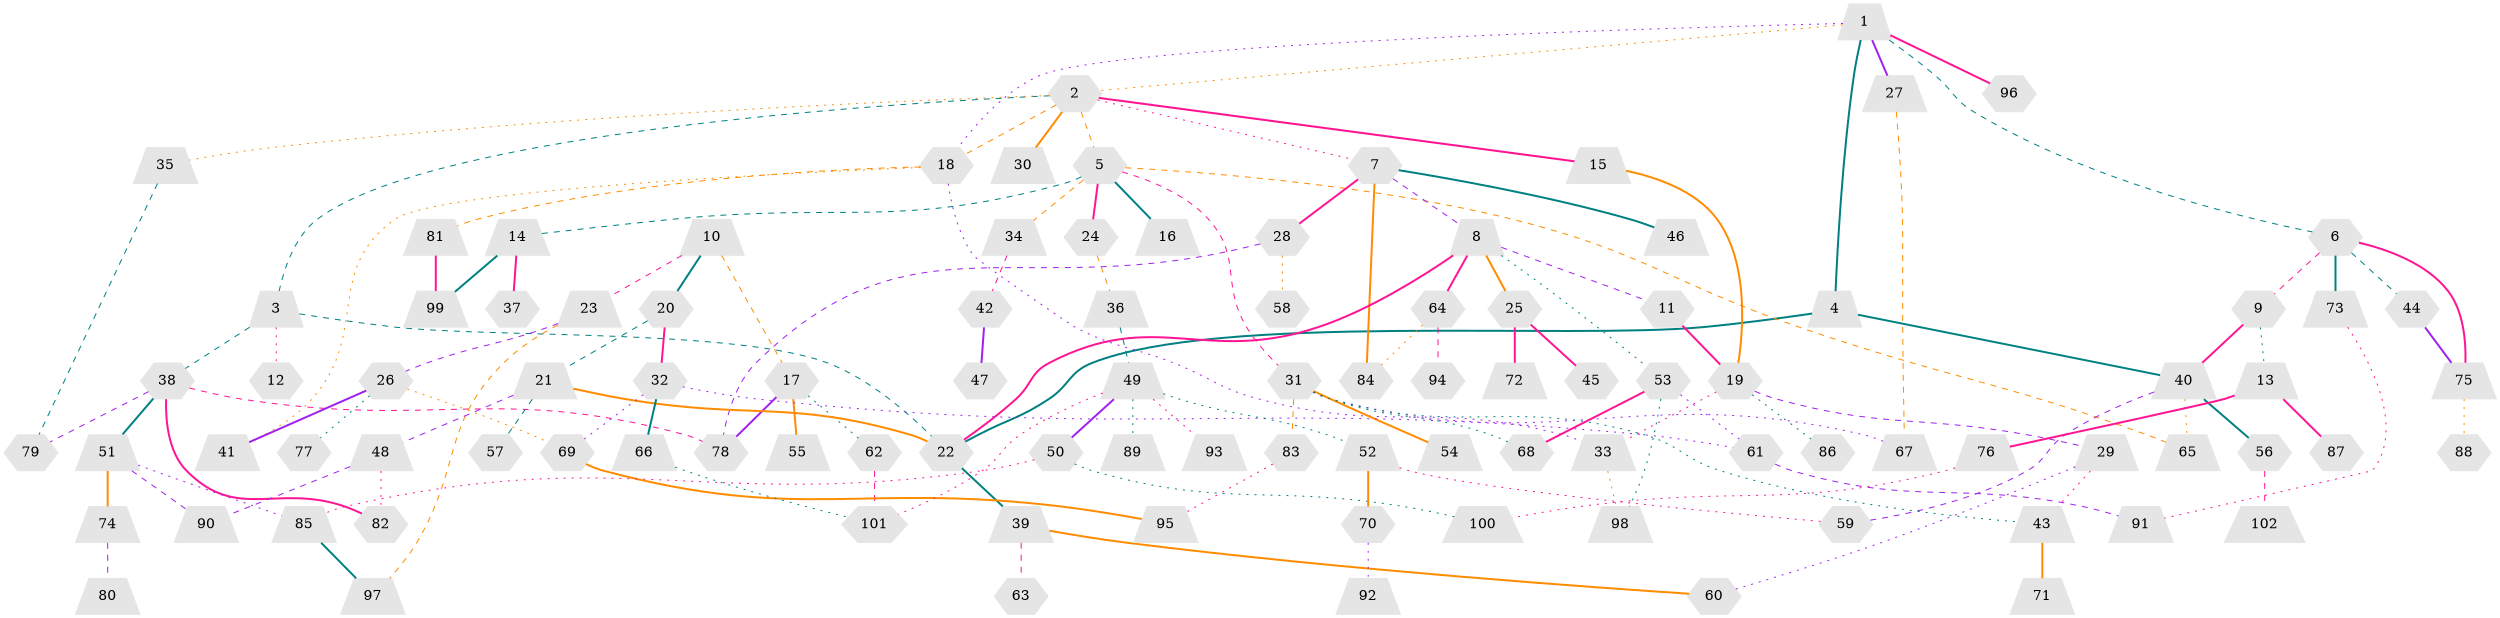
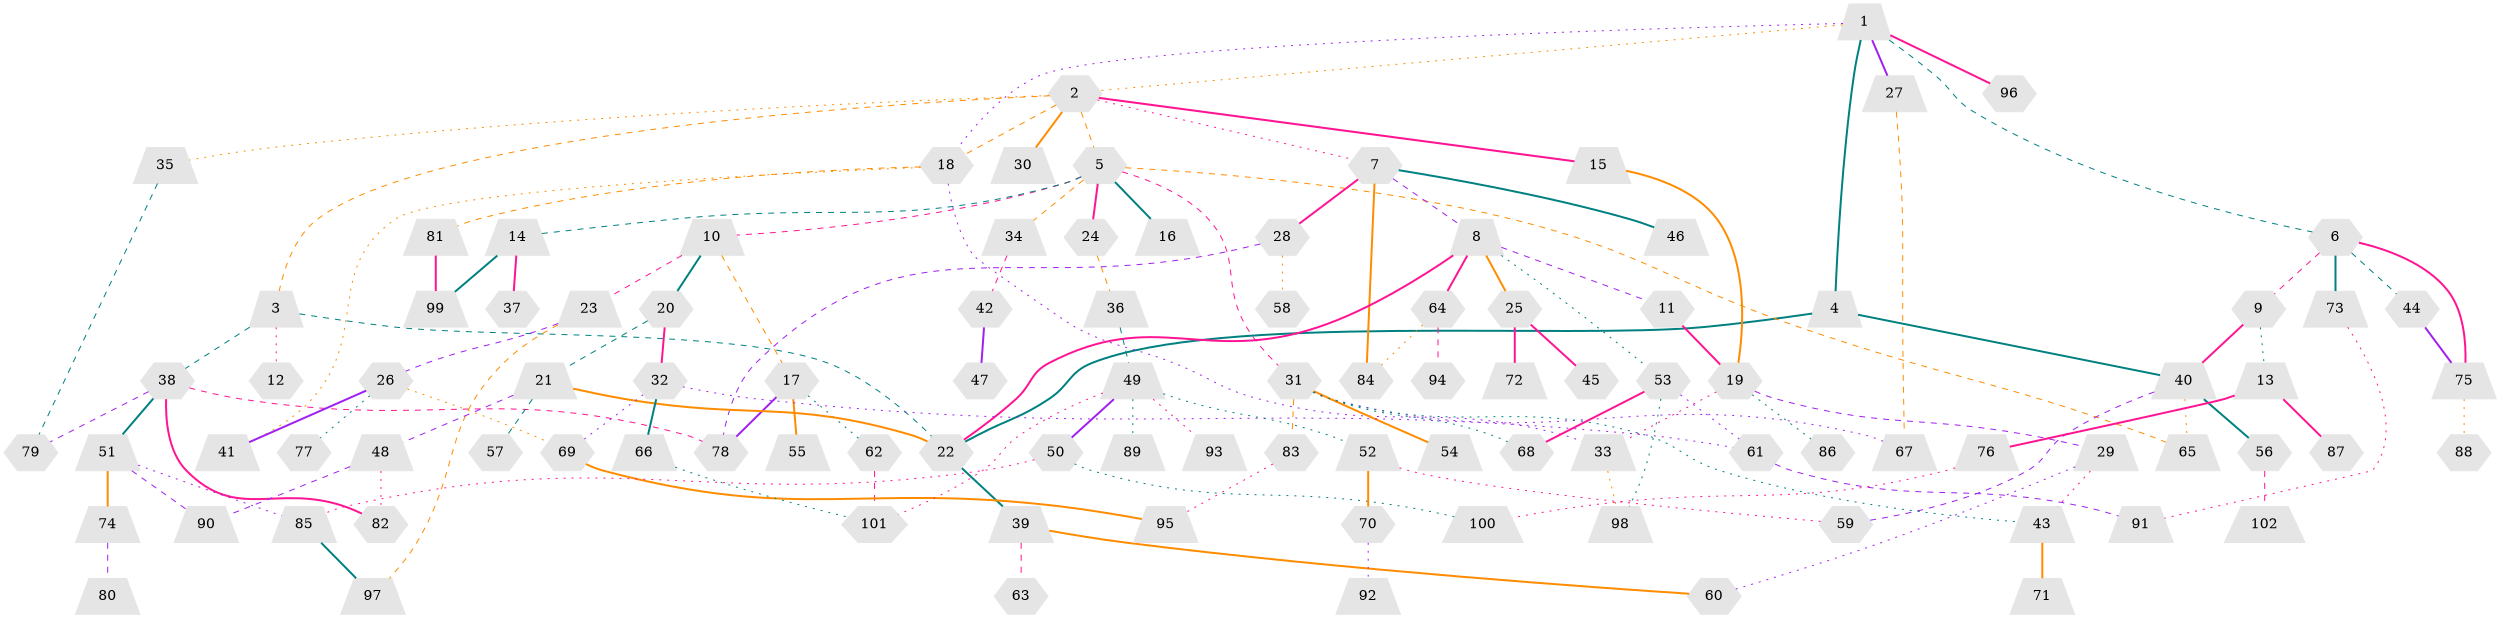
edge "2" -- "3": color teal -> darkorange
edge "5" -- "10": added
